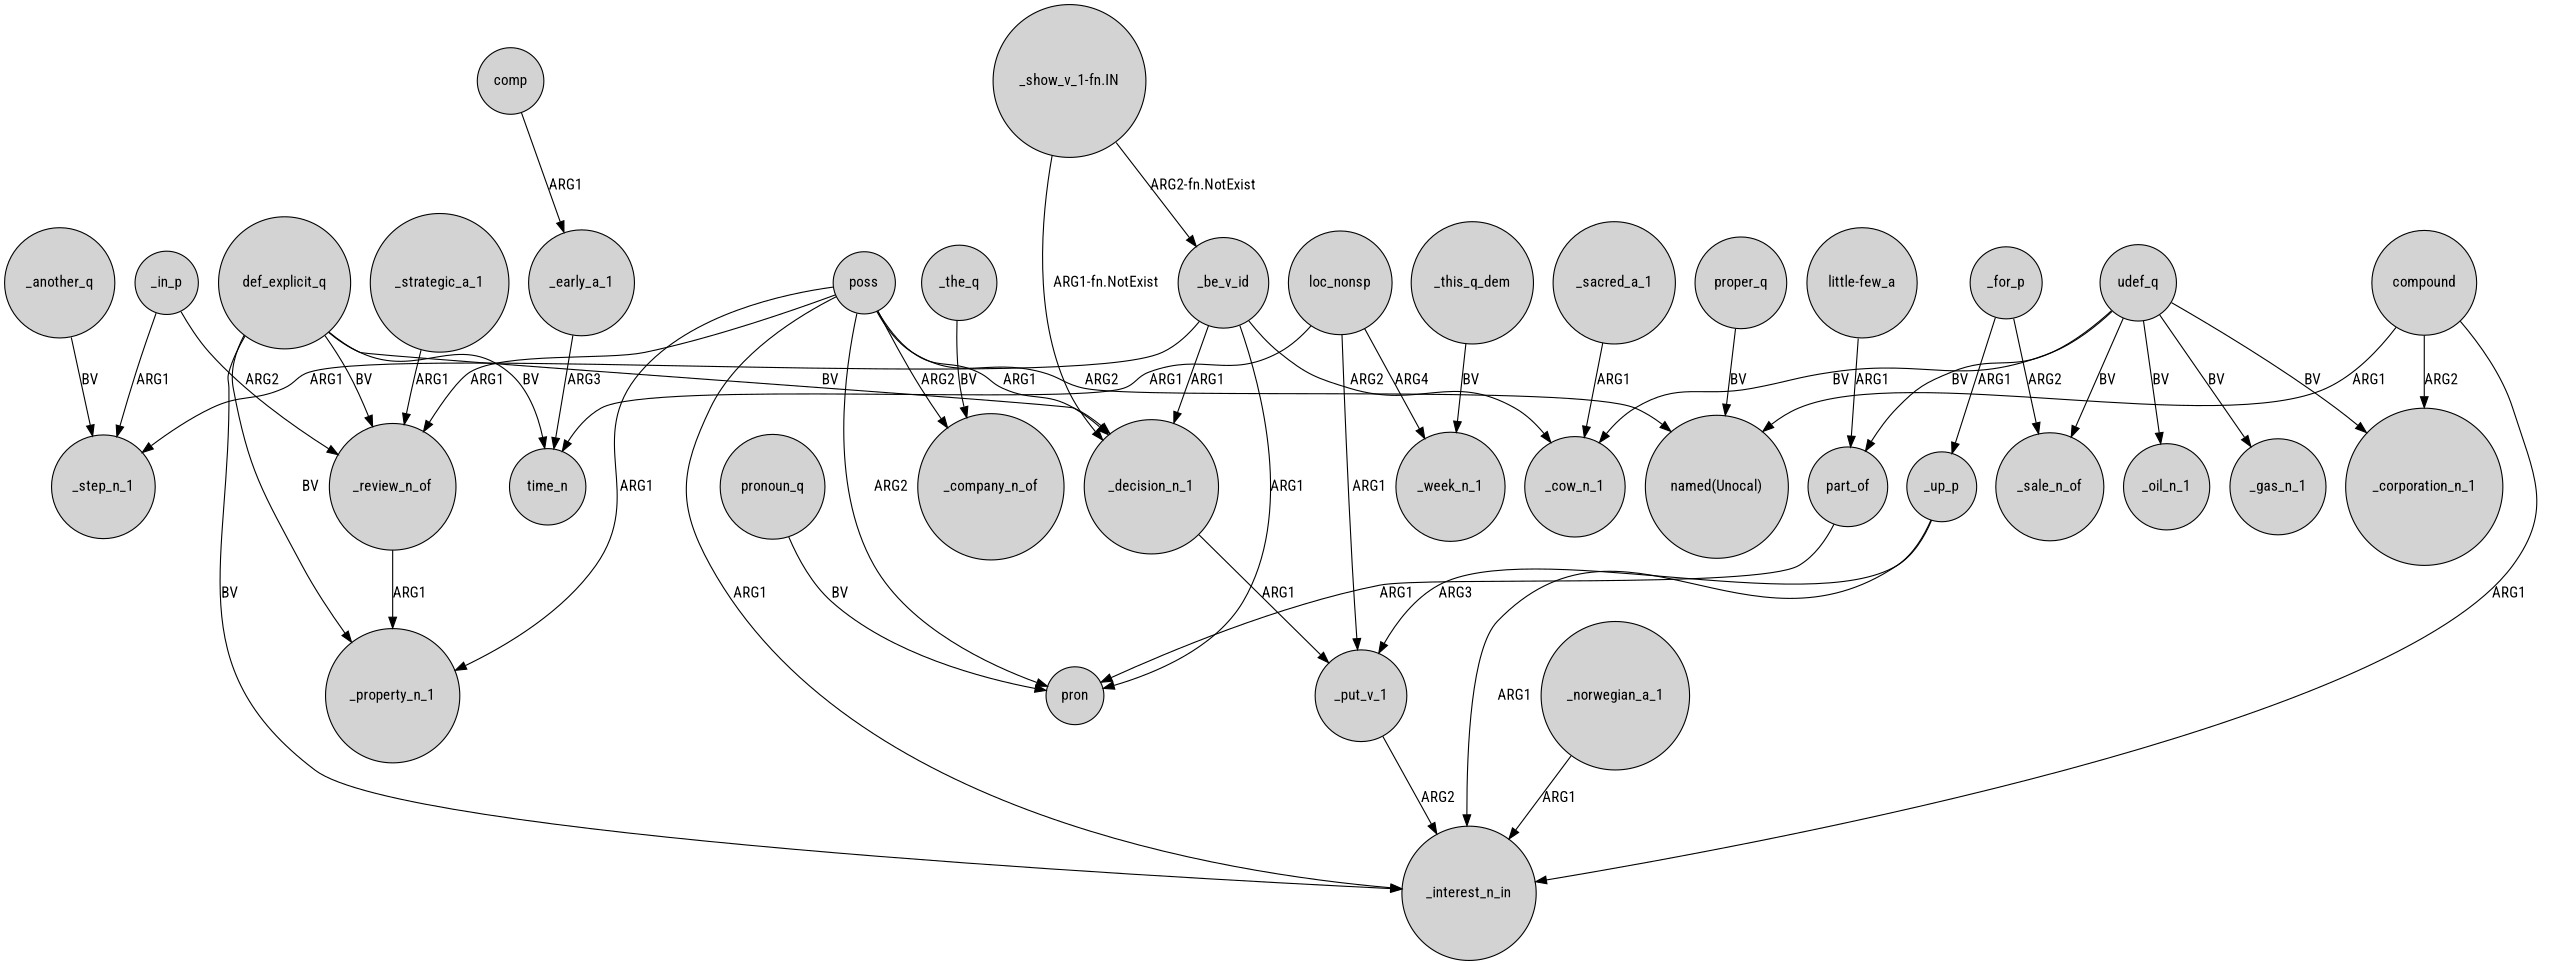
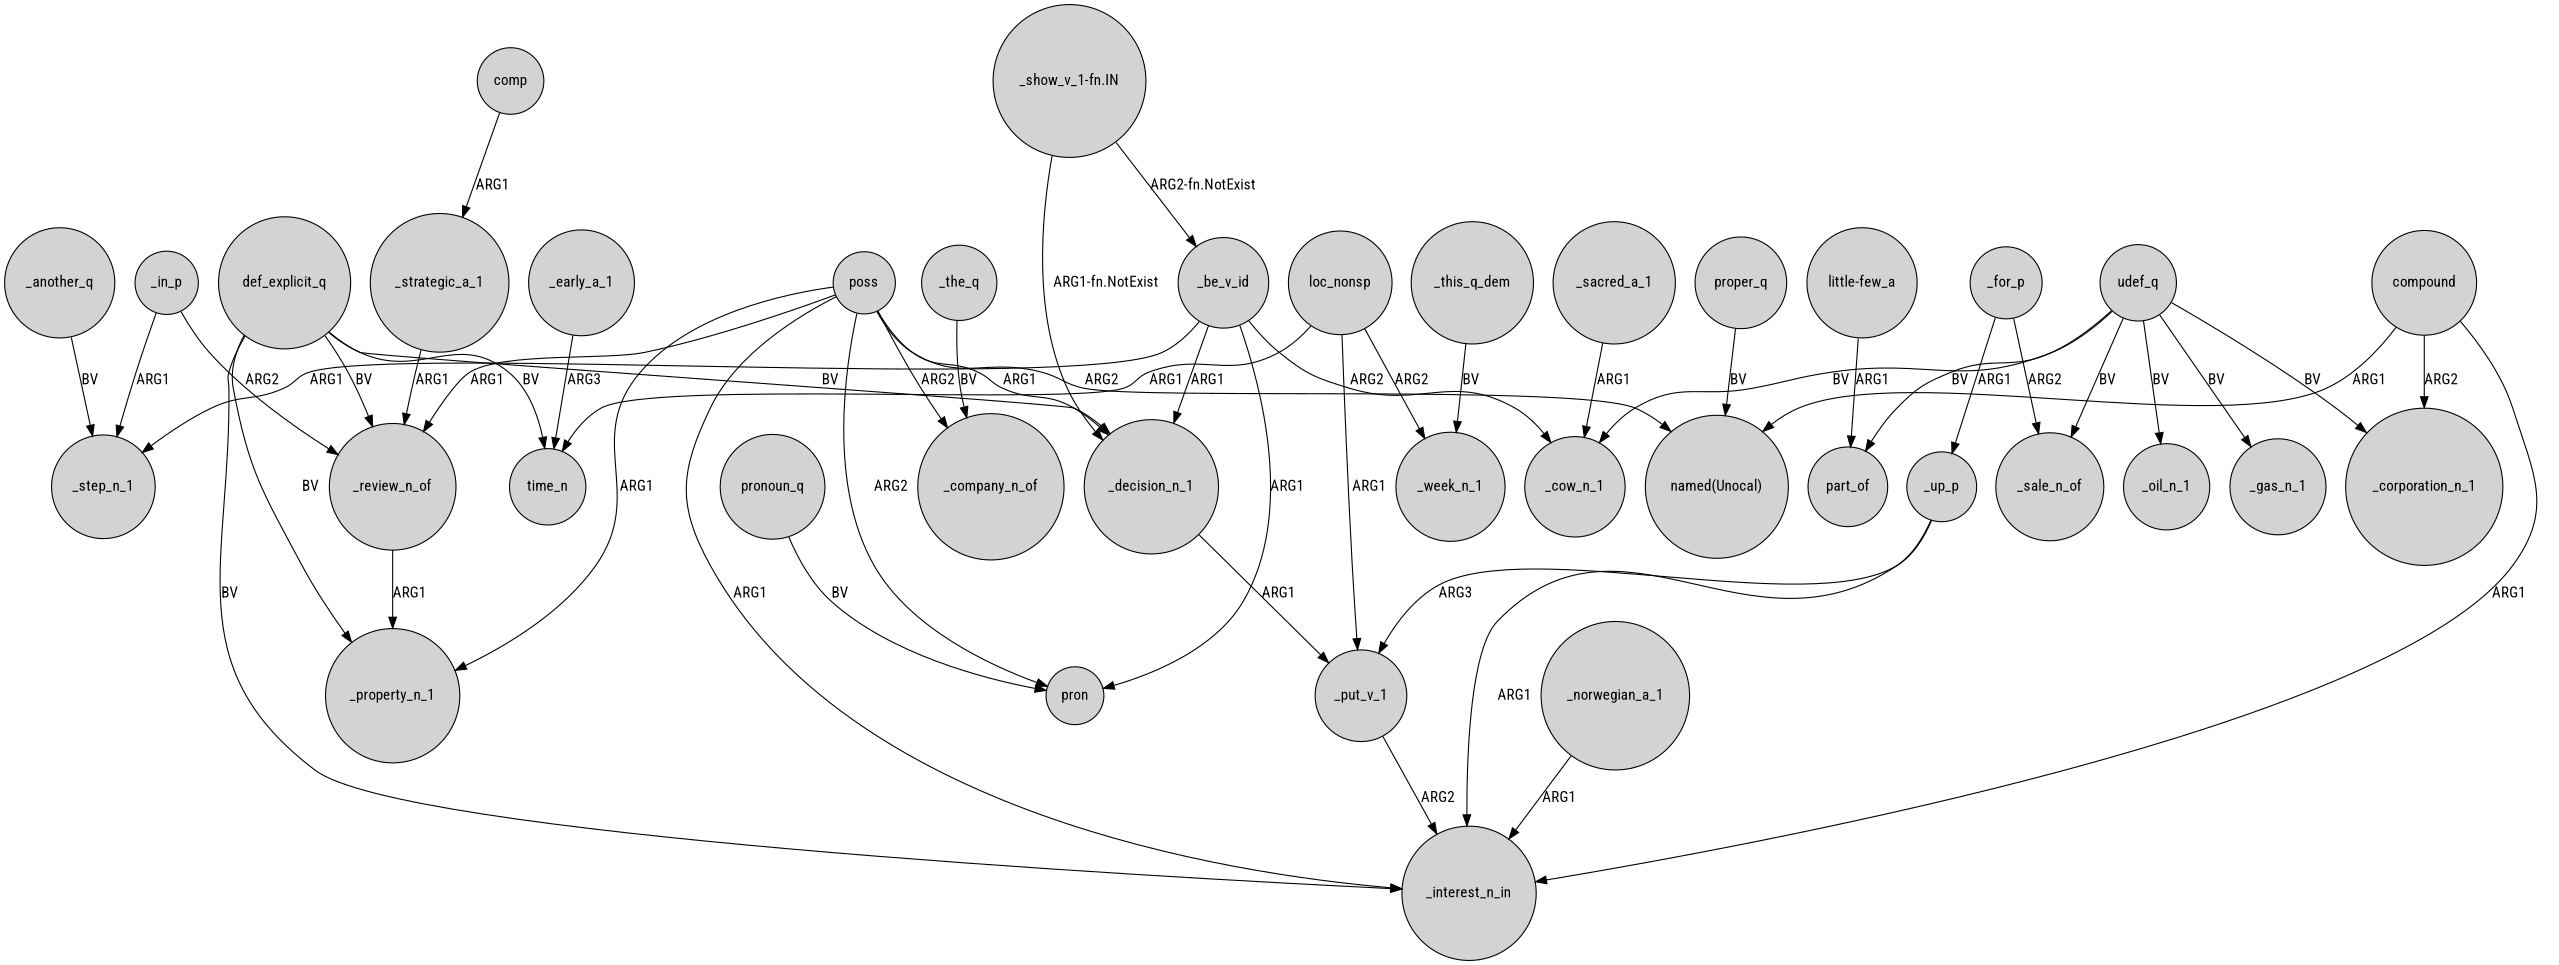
edge "comp" -> "_early_a_1": now "comp" -> "_strategic_a_1"
edge "loc_nonsp" -> "_week_n_1": label "ARG4" -> "ARG2"
edge "part_of" -> "pron": removed, label "ARG1"
